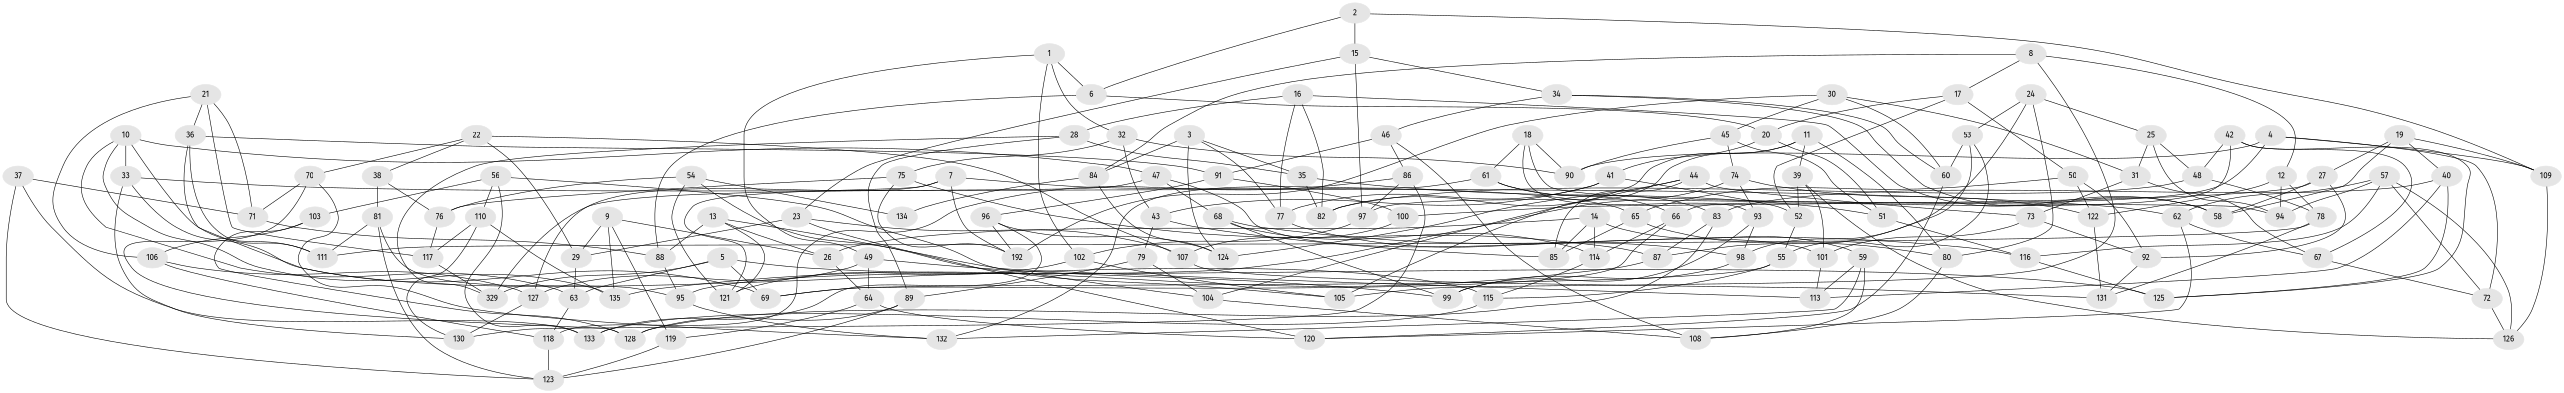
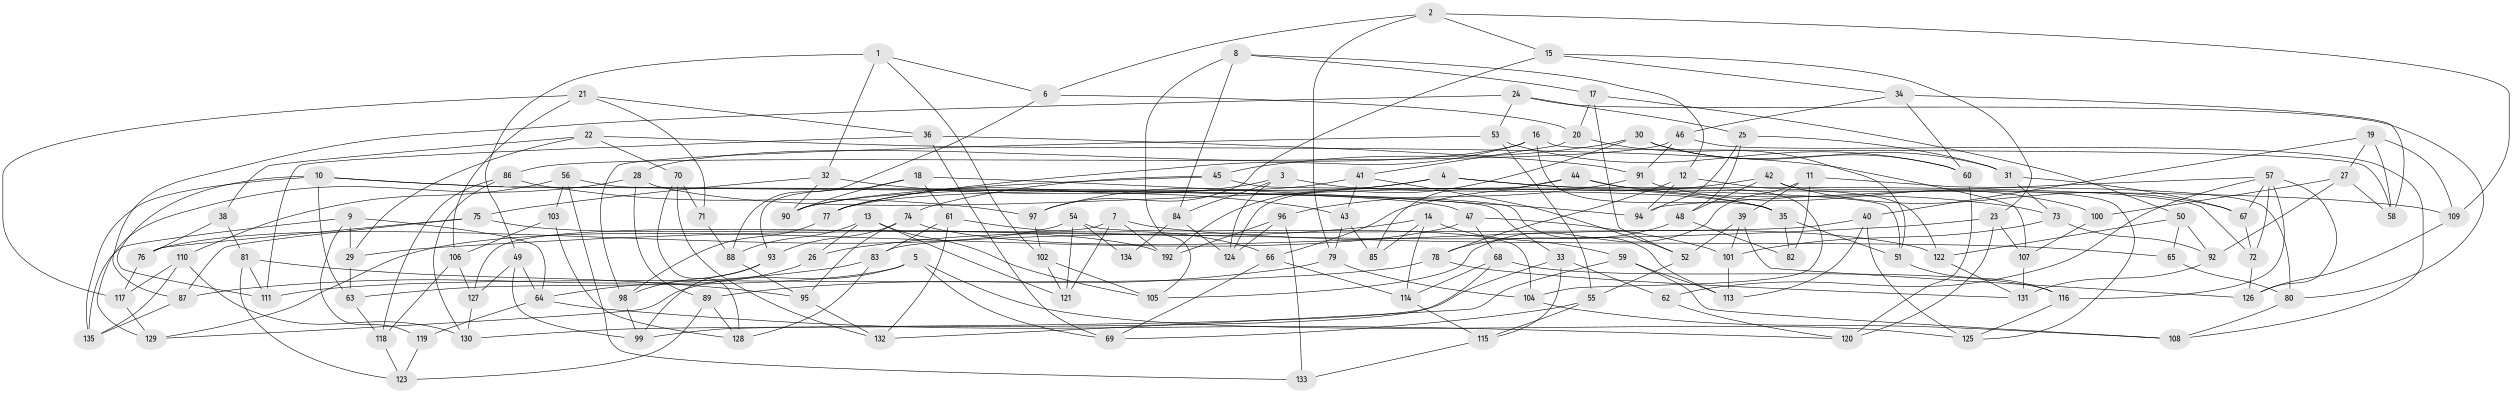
edge "2" -- "79": added
edge "16" -- "82": now "16" -- "35"
node "37": removed
edge "9" -- "26": now "9" -- "64"
edge "65" -- "85": removed
edge "62" -- "67": now "57" -- "67"
node "329": label "329" -> "129"
